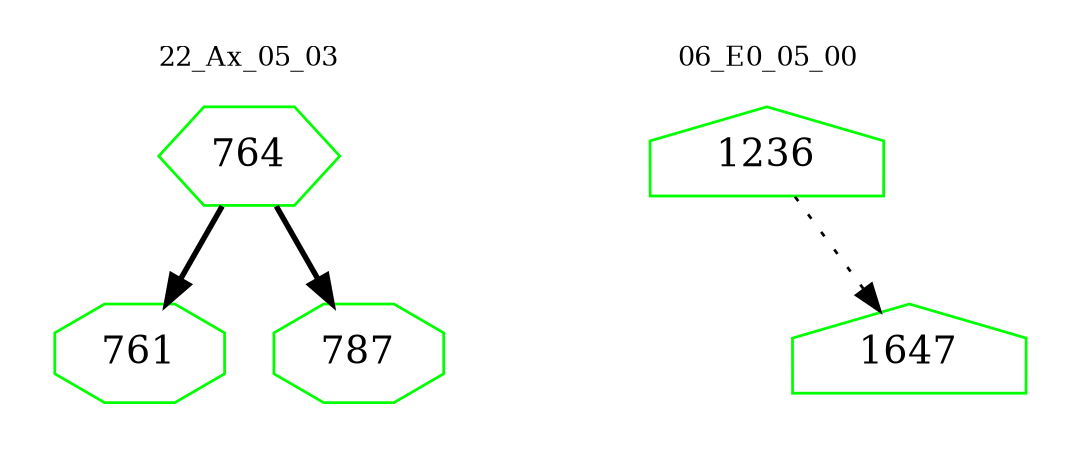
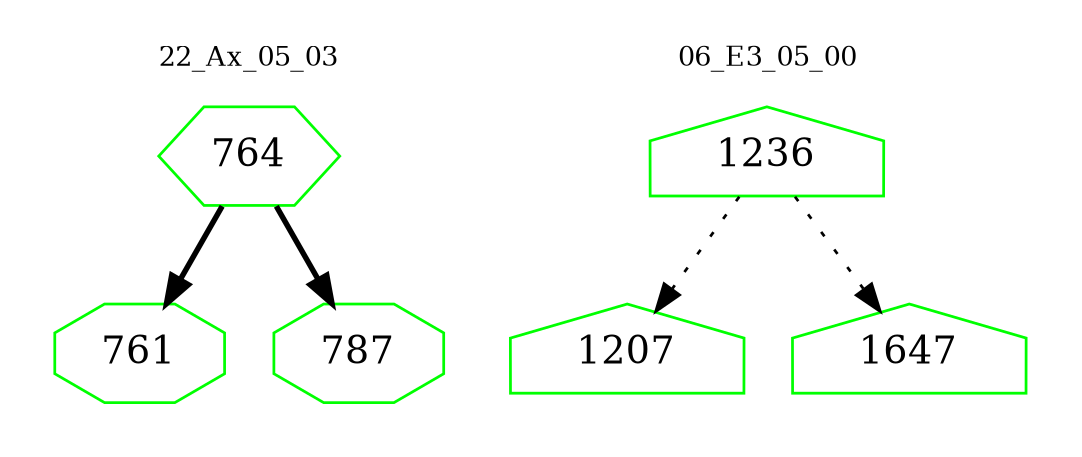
cluster "06_E0_05_00": label "06_E0_05_00" -> "06_E3_05_00"
node "1207": added
